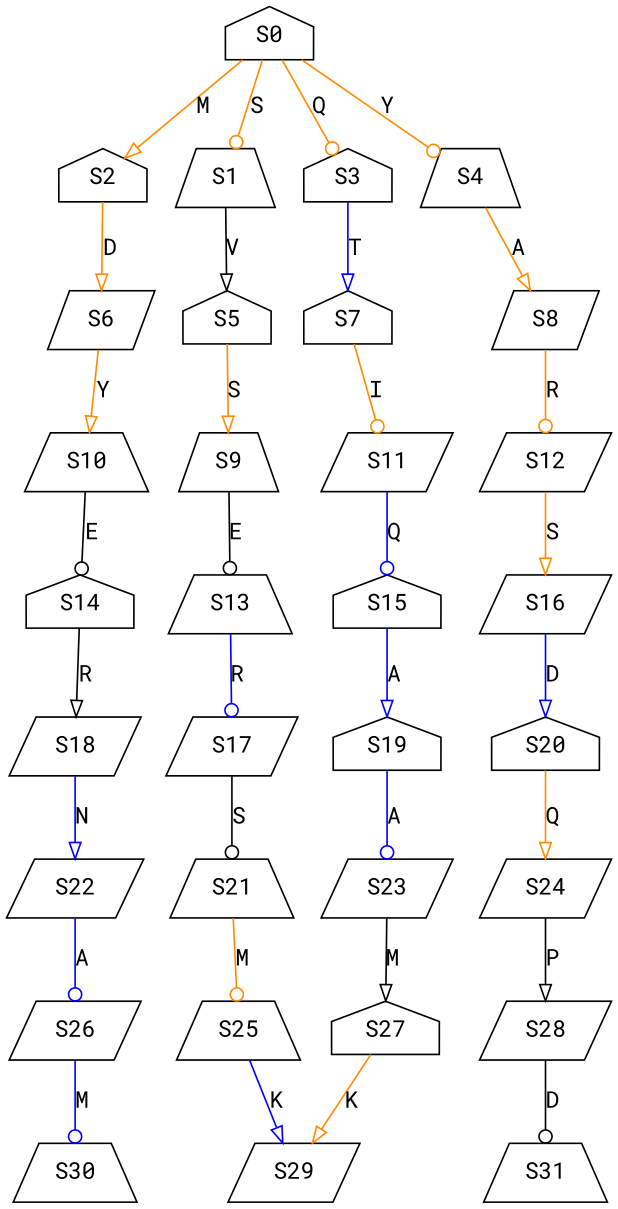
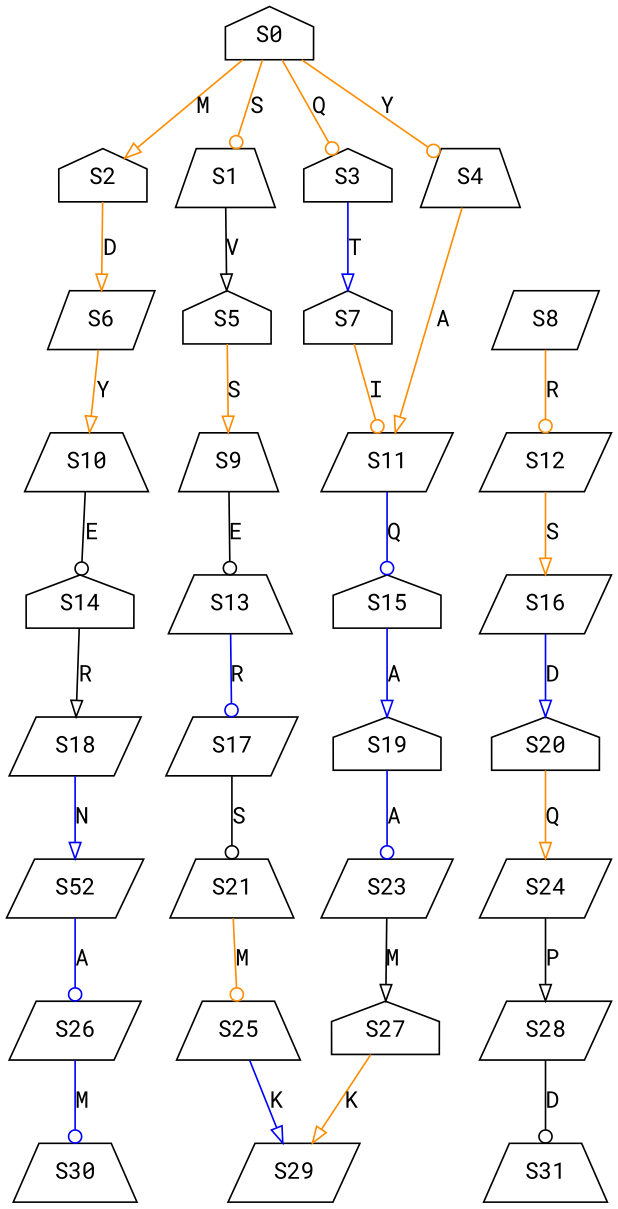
edge "S4" -> "S8": now "S4" -> "S11"
node "S22": label "S22" -> "S52"
